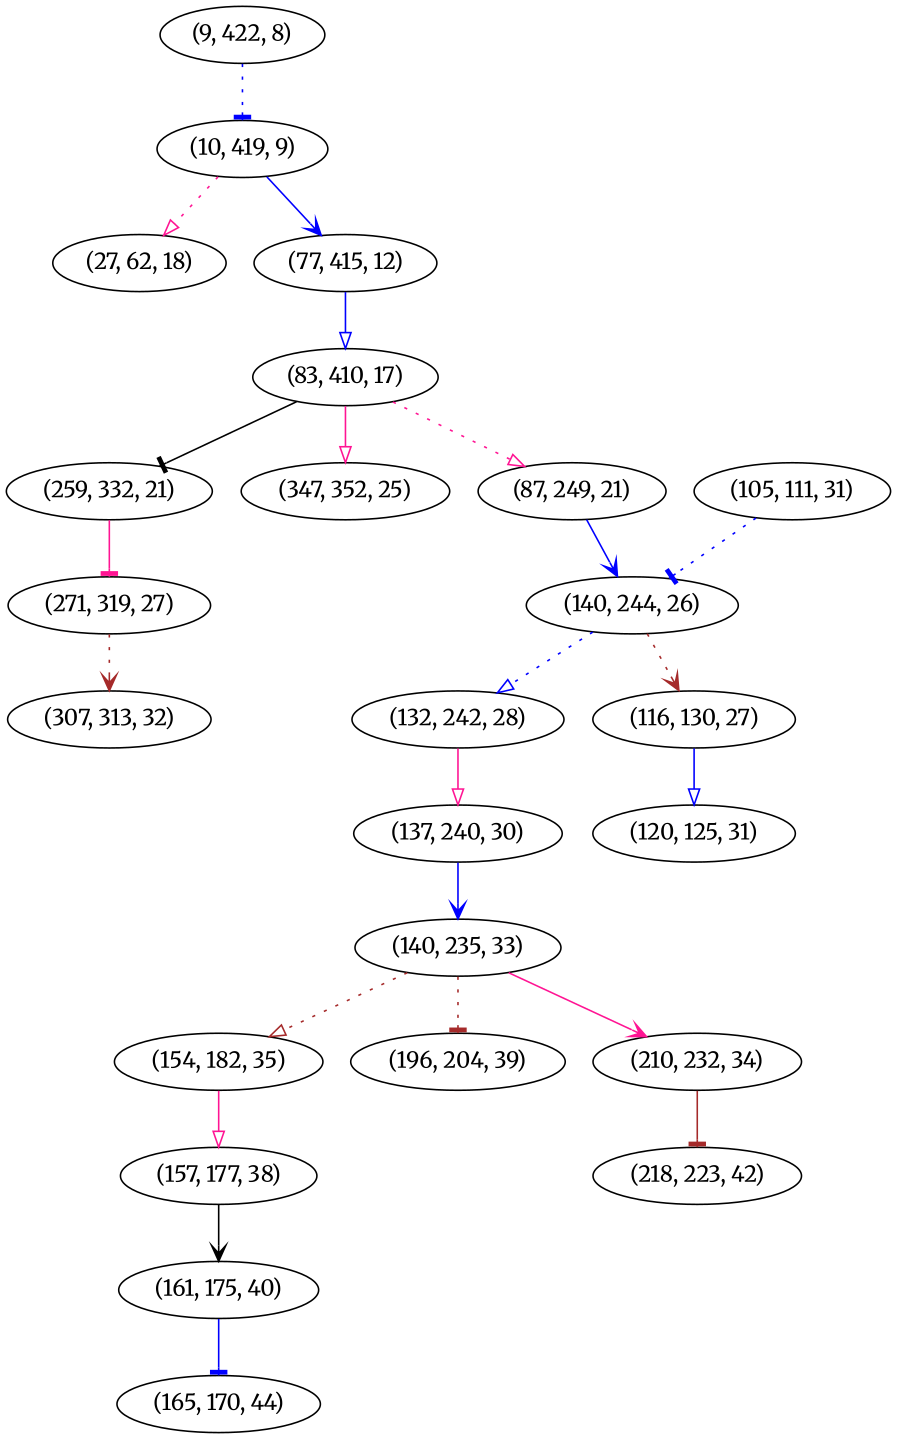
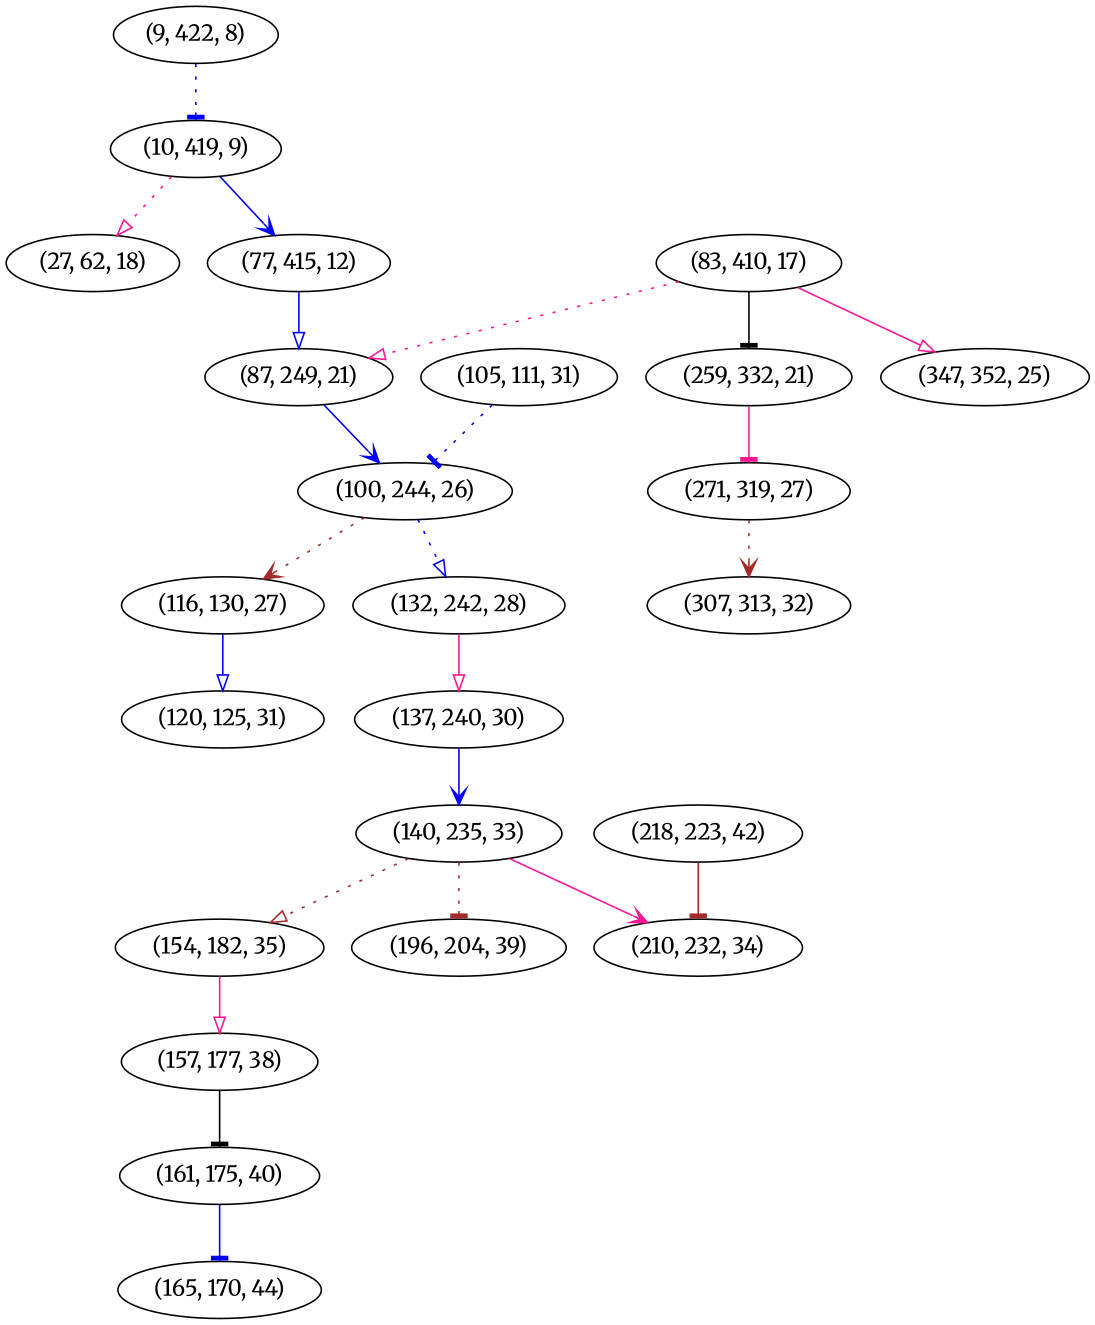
edge "(77, 415, 12)" -> "(83, 410, 17)": now "(77, 415, 12)" -> "(87, 249, 21)"
node "(140, 244, 26)": label "(140, 244, 26)" -> "(100, 244, 26)"
edge "(210, 232, 34)" -> "(218, 223, 42)": reversed
edge "(157, 177, 38)" -> "(161, 175, 40)": arrowhead vee -> tee
